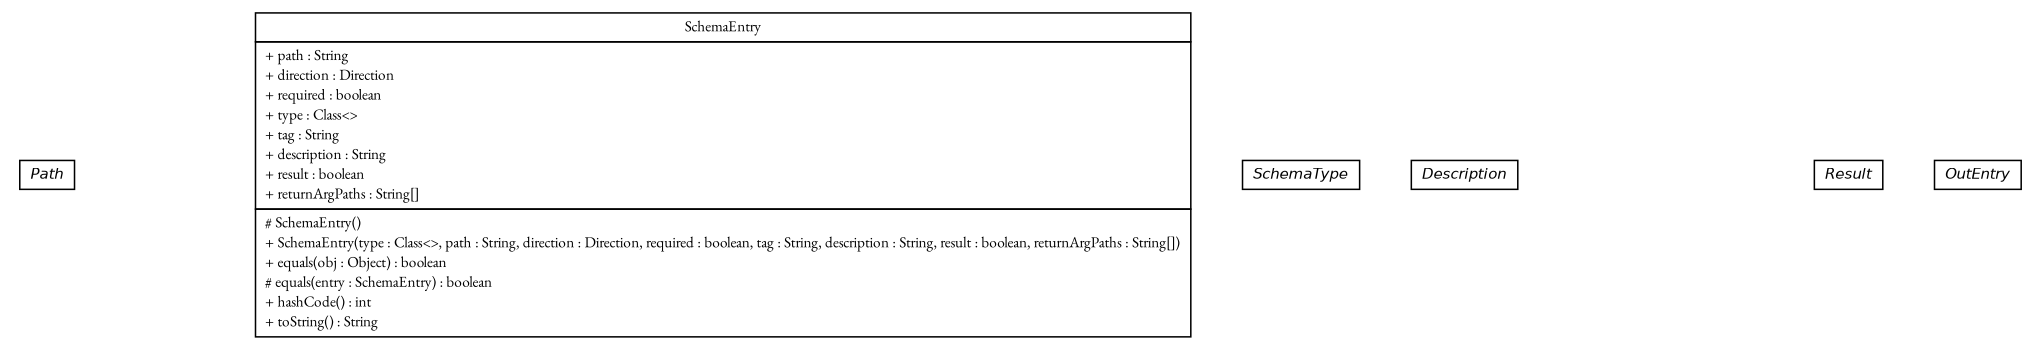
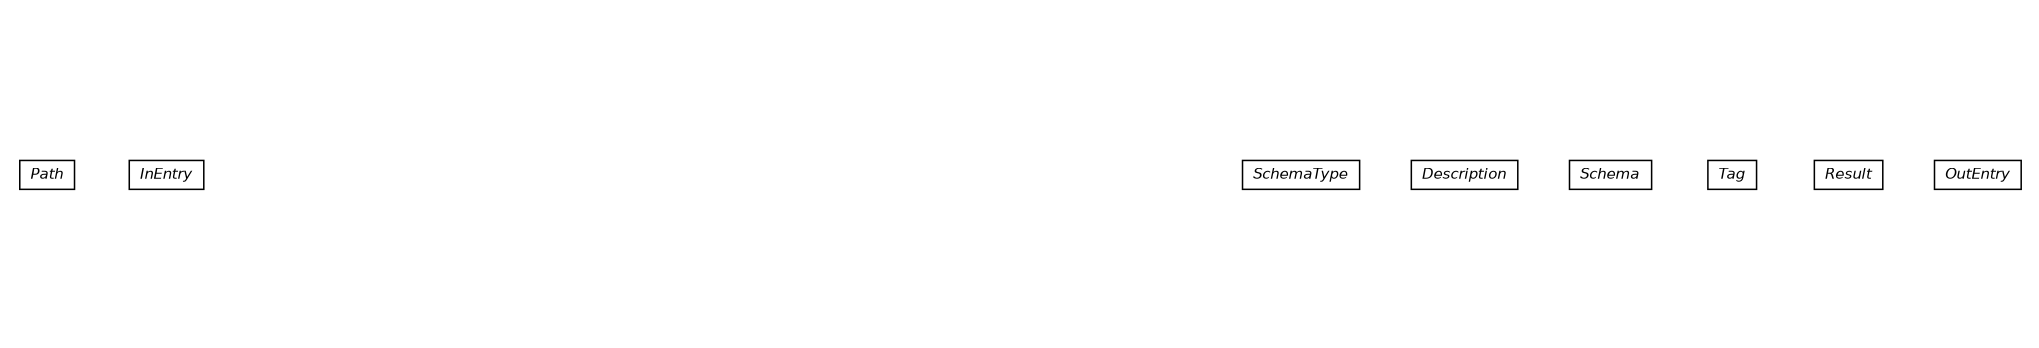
node "InEntry": added
node "SchemaEntry": removed
node "Schema": added
node "Tag": added
